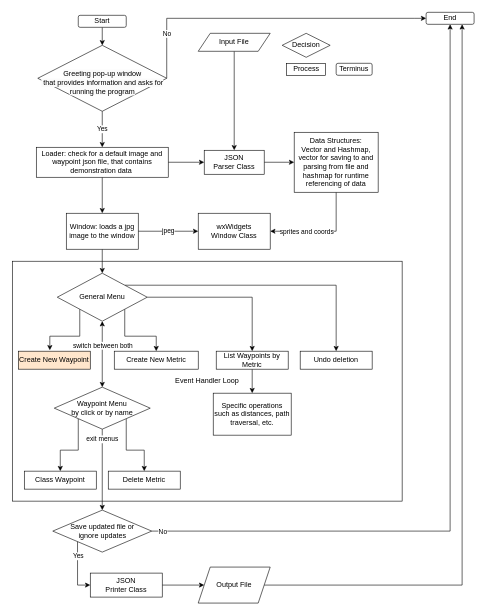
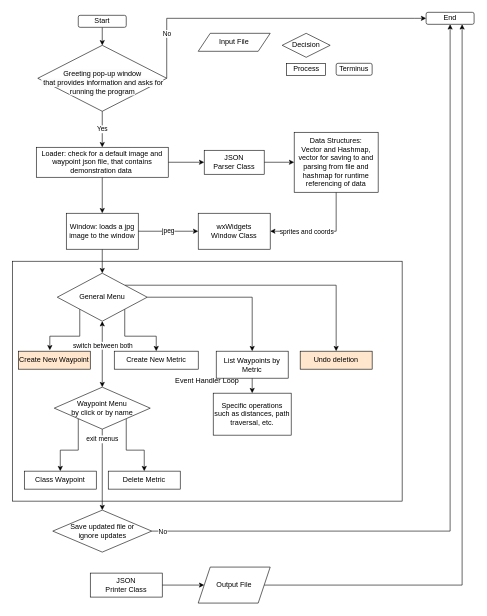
edge "Input File" -> "JSON Parser Class": removed
node "List Waypoints by Metric": size 72x18 -> 72x27
node "Undo deletion": fillcolor #ffffff -> #ffe6cc
edge "Save updated file or ignore updates" -> "JSON Printer Class": removed, label "Yes"
